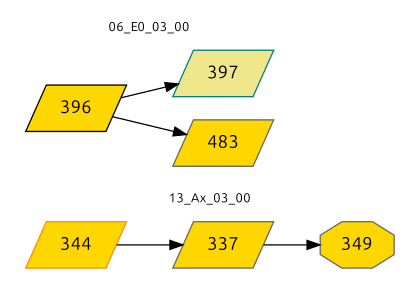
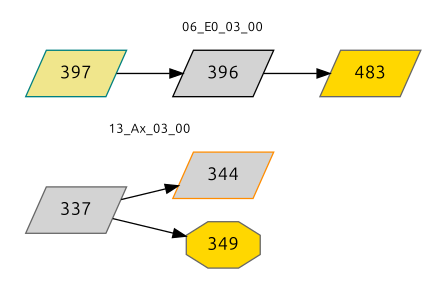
edge "396" -> "397": reversed
node "396": fillcolor gold -> lightgrey
node "344": fillcolor gold -> lightgrey
edge "344" -> "337": reversed
node "337": fillcolor gold -> lightgrey
